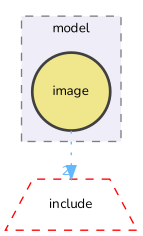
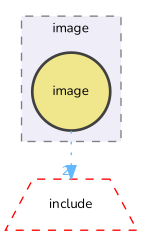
cluster "model": label "model" -> "image"
